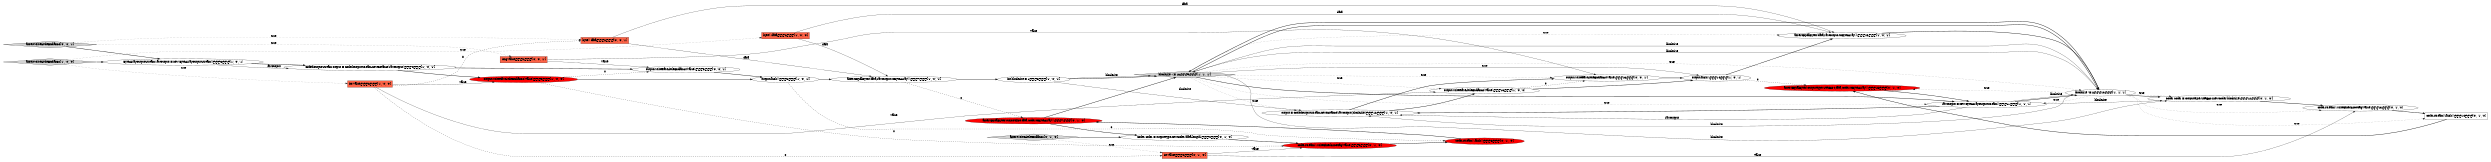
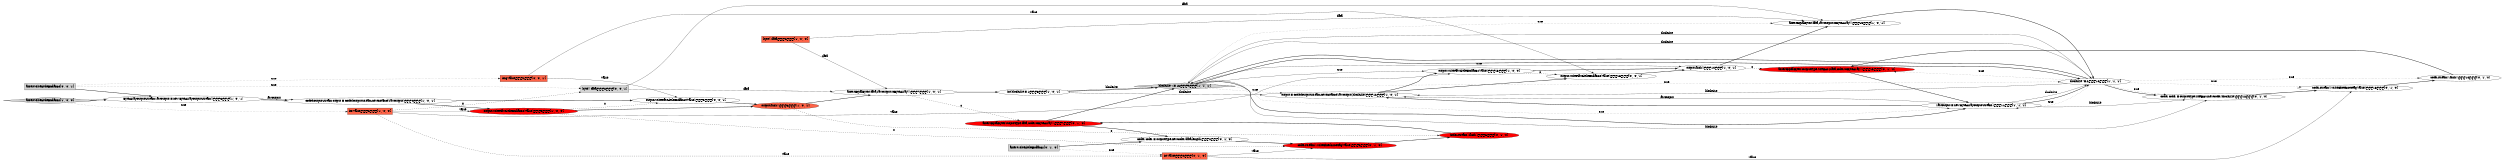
node "byte(( data@@@2@@@['0', '0', '1']": fillcolor tomato -> lightgray
node "assertWriteLittleEndian64['0', '0', '1']": shape diamond -> box
edge "assertWriteLittleEndian32['1', '0', '0']" -> "byte(( data@@@2@@@['1', '0', '0']": removed, label "true"
edge "blockSize <= 16@@@9@@@['1', '1', '1']" -> "output.writeRawLittleEndian64(value)@@@13@@@['0', '0', '1']": removed, label "true"
node "output.flush()@@@6@@@['1', '0', '1']": fillcolor white -> tomato
edge "blockSize <= 16@@@9@@@['1', '1', '1']" -> "output.writeRawLittleEndian32(value)@@@13@@@['1', '0', '0']": style dotted -> solid
node "coder.stream().flush()@@@14@@@['0', '1', '0']": shape box -> ellipse
node "assertWriteLittleEndian32['0', '1', '0']": shape diamond -> box
edge "int value@@@2@@@['1', '0', '0']" -> "int value@@@2@@@['0', '1', '0']": label "0" -> "value"
